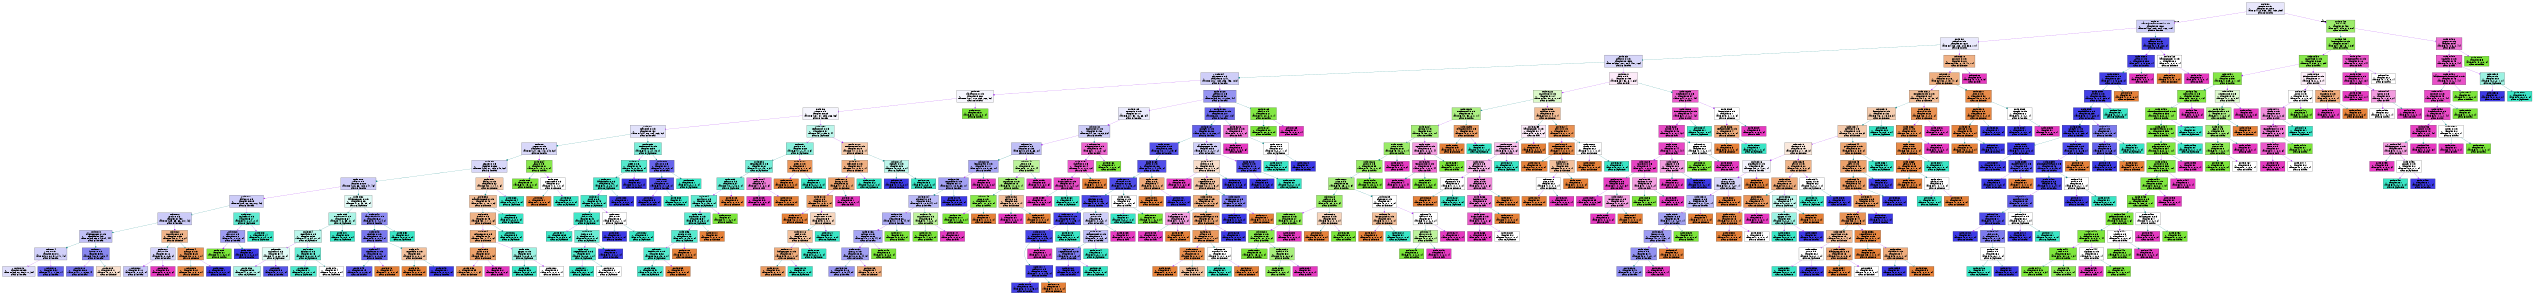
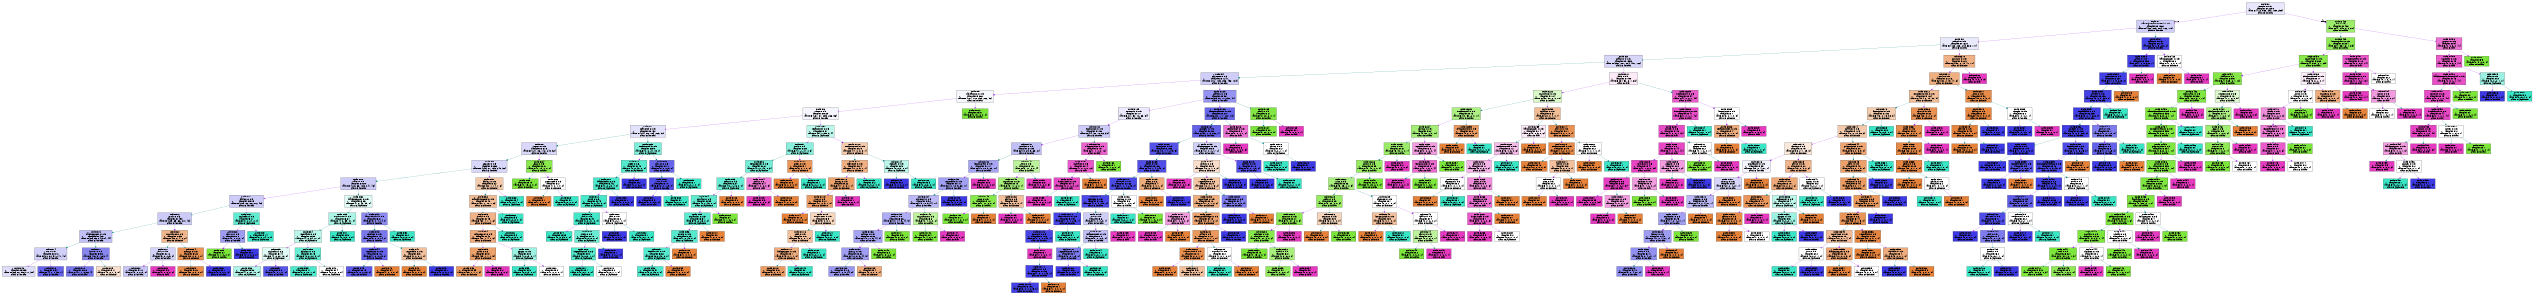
node "node #275": text "class = chinese" -> "class = samples"
node "node #412": added
edge "node #173" -> "node #174": now "node #177" -> "node #174"
